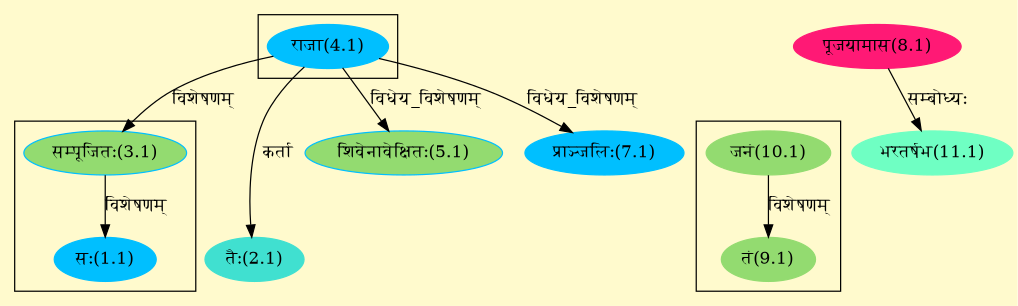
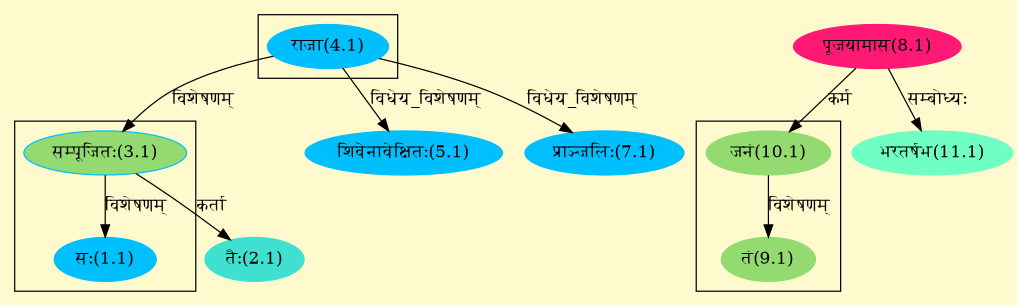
edge "पूजयामास(8.1)" -> "जनं(10.1)": added, label "कर्म"
edge "राजा(4.1)" -> "तैः(2.1)": now "सम्पूजितः(3.1)" -> "तैः(2.1)"
node "शिवेनावेक्षितः(5.1)": fillcolor #93db70 -> #00bfff
